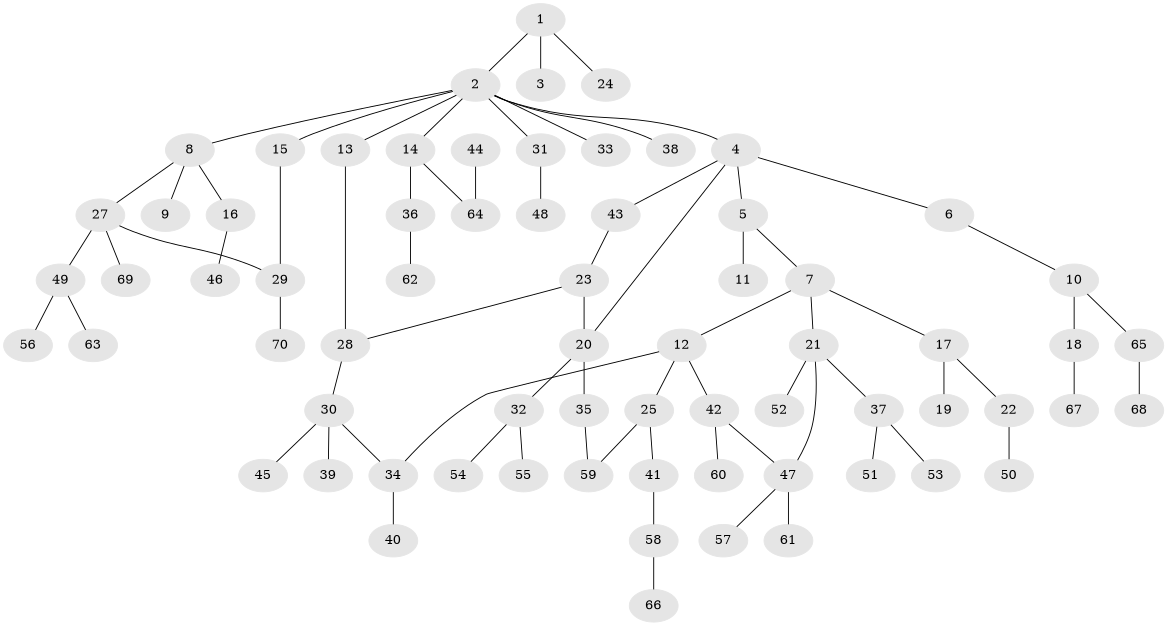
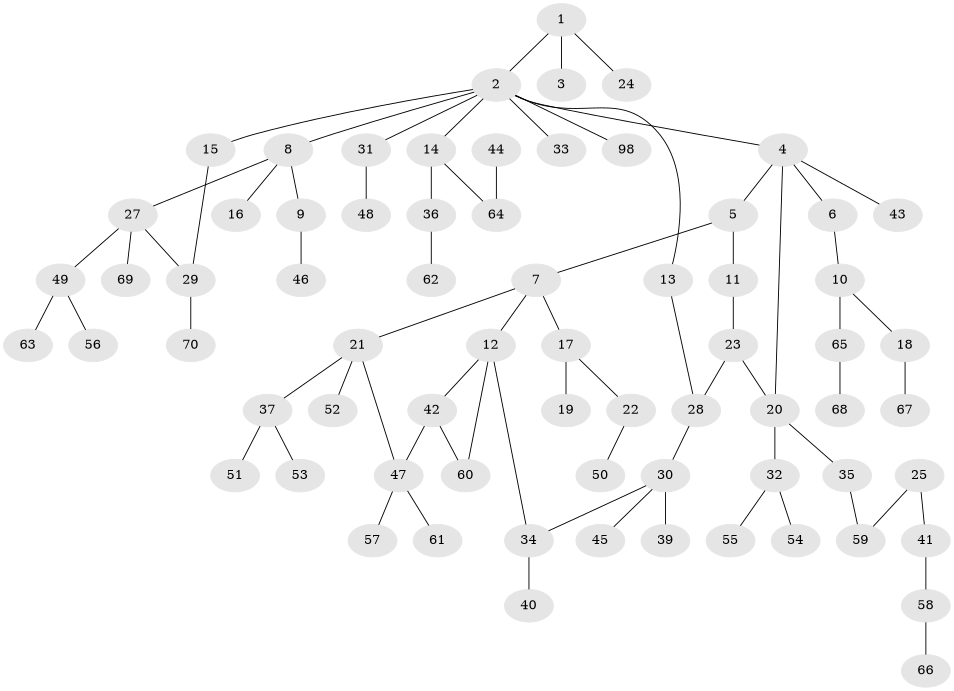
node "38": label "38" -> "98"
edge "16" -- "46": now "9" -- "46"
edge "43" -- "23": now "11" -- "23"
edge "12" -- "25": now "12" -- "60"
